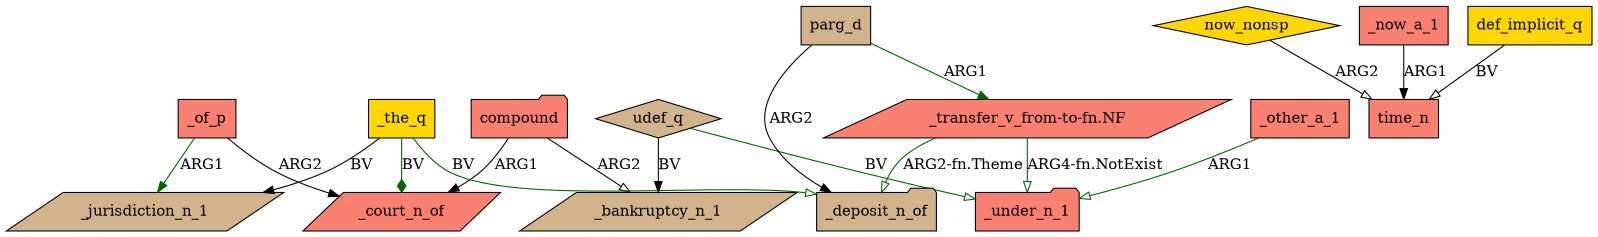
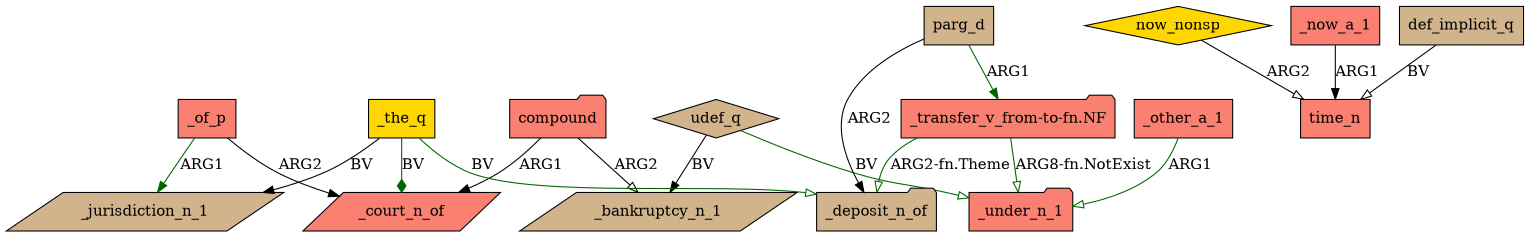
node "def_implicit_q": fillcolor gold -> tan
node "_transfer_v_from-to-fn.NF": shape parallelogram -> folder
edge "_transfer_v_from-to-fn.NF" -> "_under_n_1": label "ARG4-fn.NotExist" -> "ARG8-fn.NotExist"
